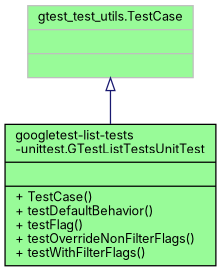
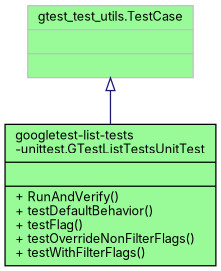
node "googletest-list-tests": text "+ TestCase()" -> "+ RunAndVerify()"
